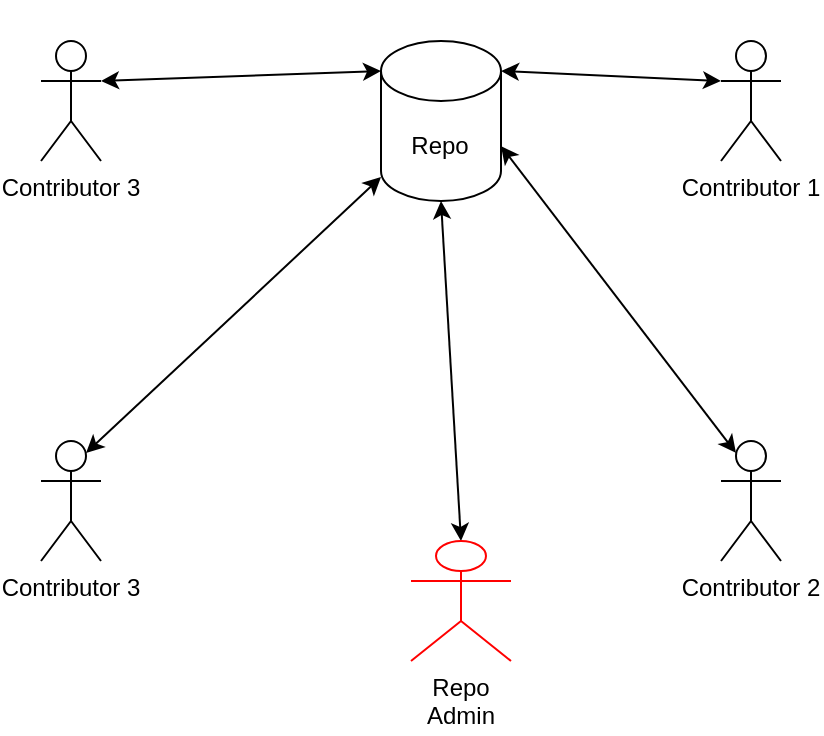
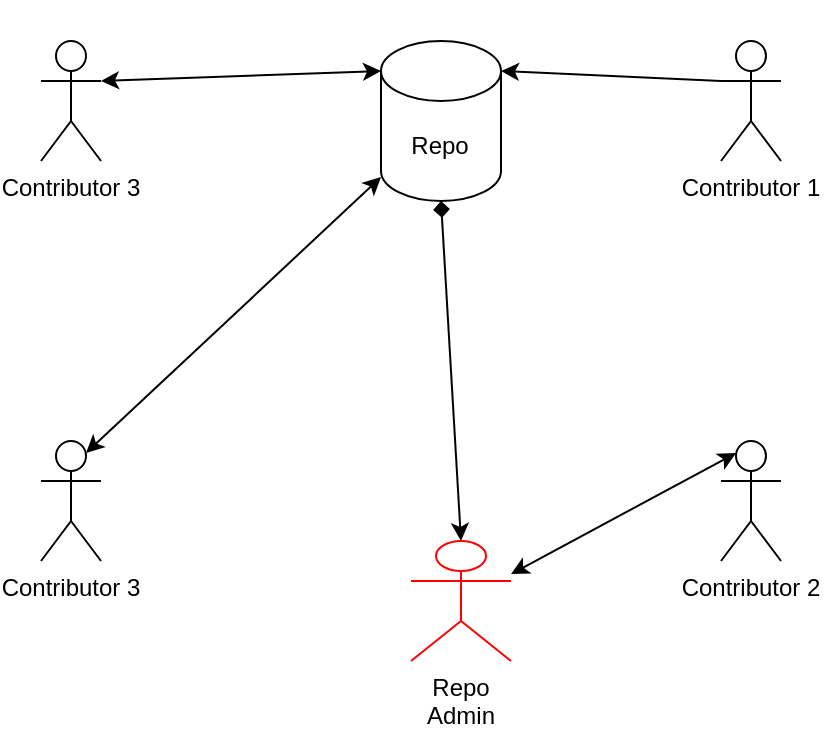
edge "Contributor 1" -- "Repo": arrowhead classic -> none
edge "Repo" -- "Repo Admin": arrowhead classic -> diamond
edge "Repo" -- "Contributor 2": now "Repo Admin" -- "Contributor 2"
